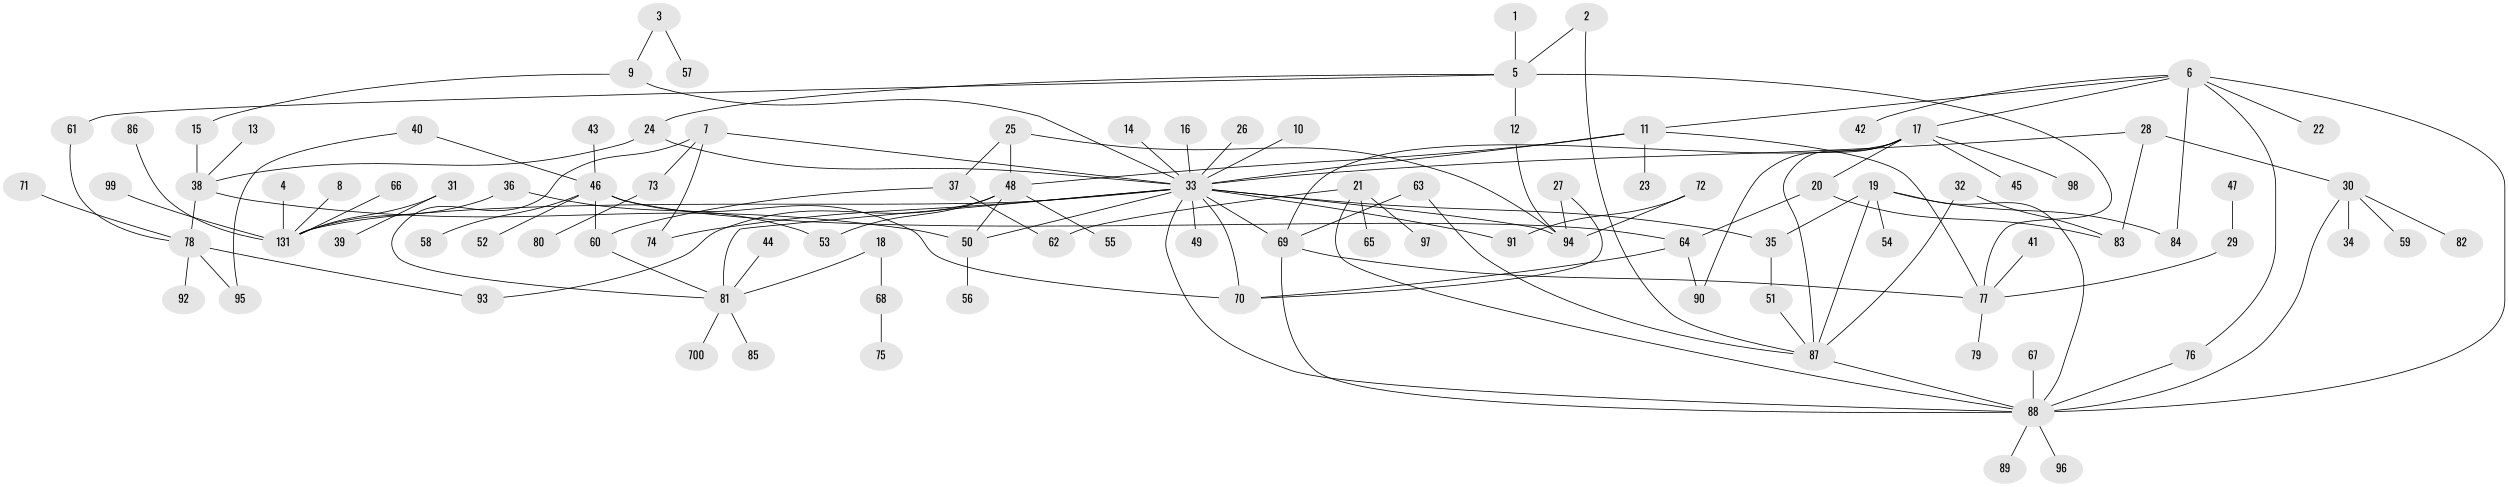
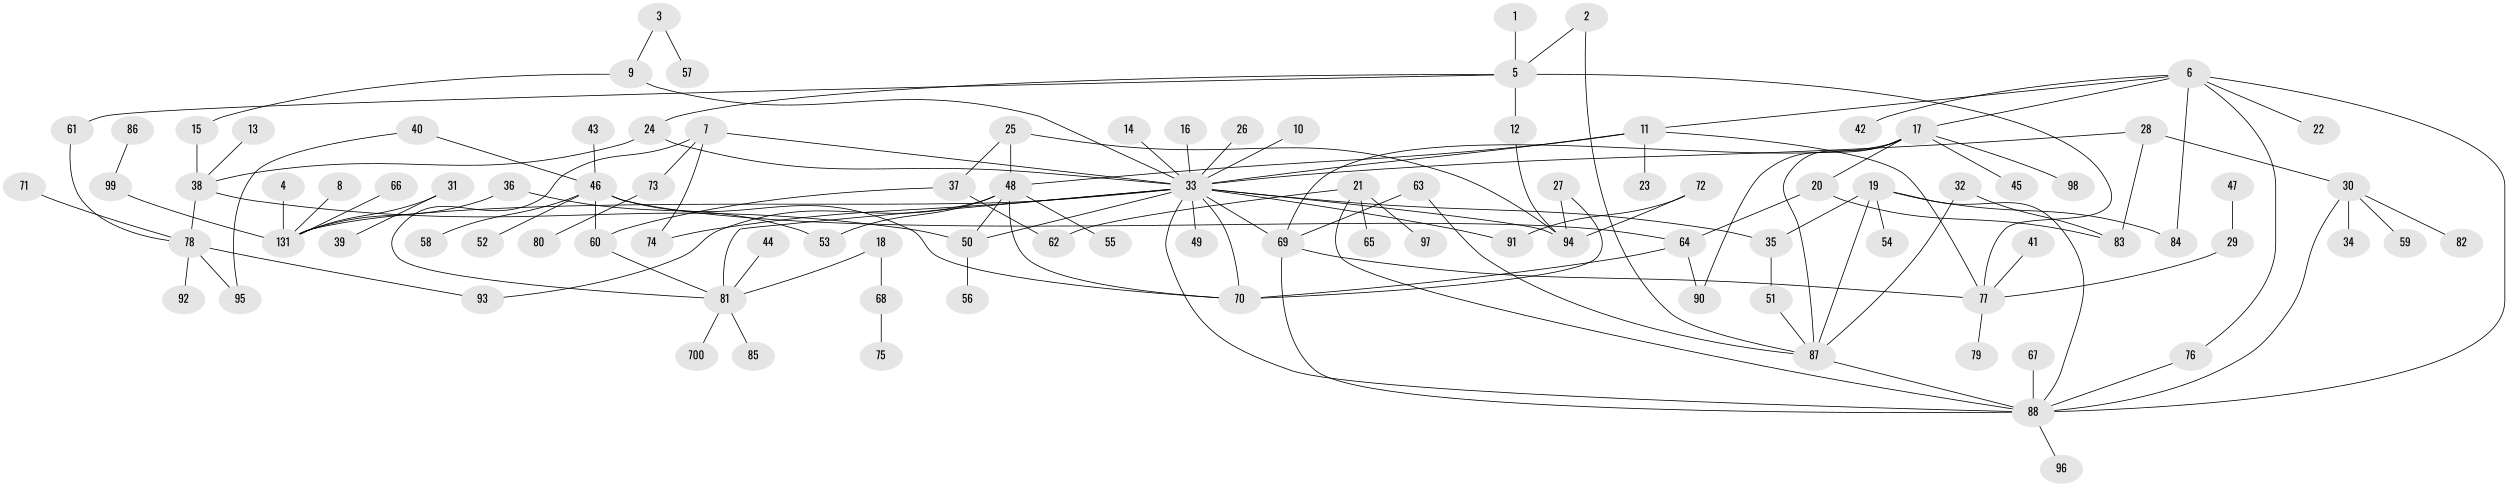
edge "86" -- "131": now "86" -- "99"
edge "48" -- "70": added
node "89": removed
